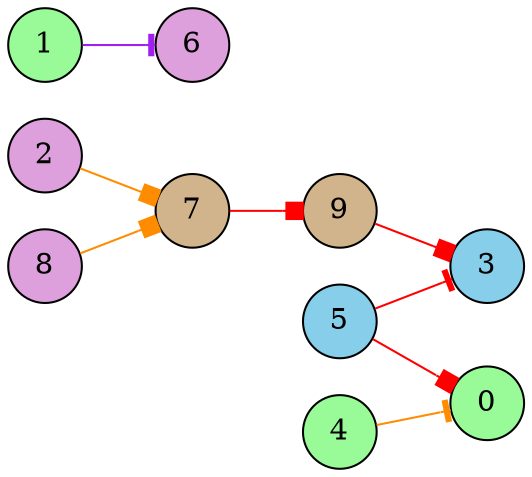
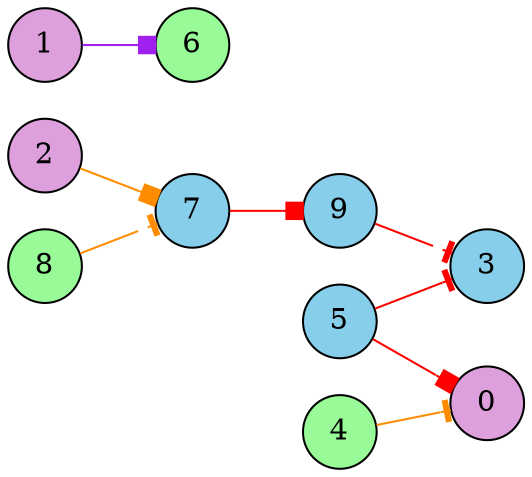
node "1": fillcolor palegreen -> plum
edge "1" -> "6": arrowhead tee -> box
node "6": fillcolor plum -> palegreen
node "7": fillcolor tan -> skyblue
node "9": fillcolor tan -> skyblue
edge "9" -> "3": arrowhead box -> tee
edge "8" -> "7": arrowhead box -> tee
node "8": fillcolor plum -> palegreen
node "0": fillcolor palegreen -> plum
